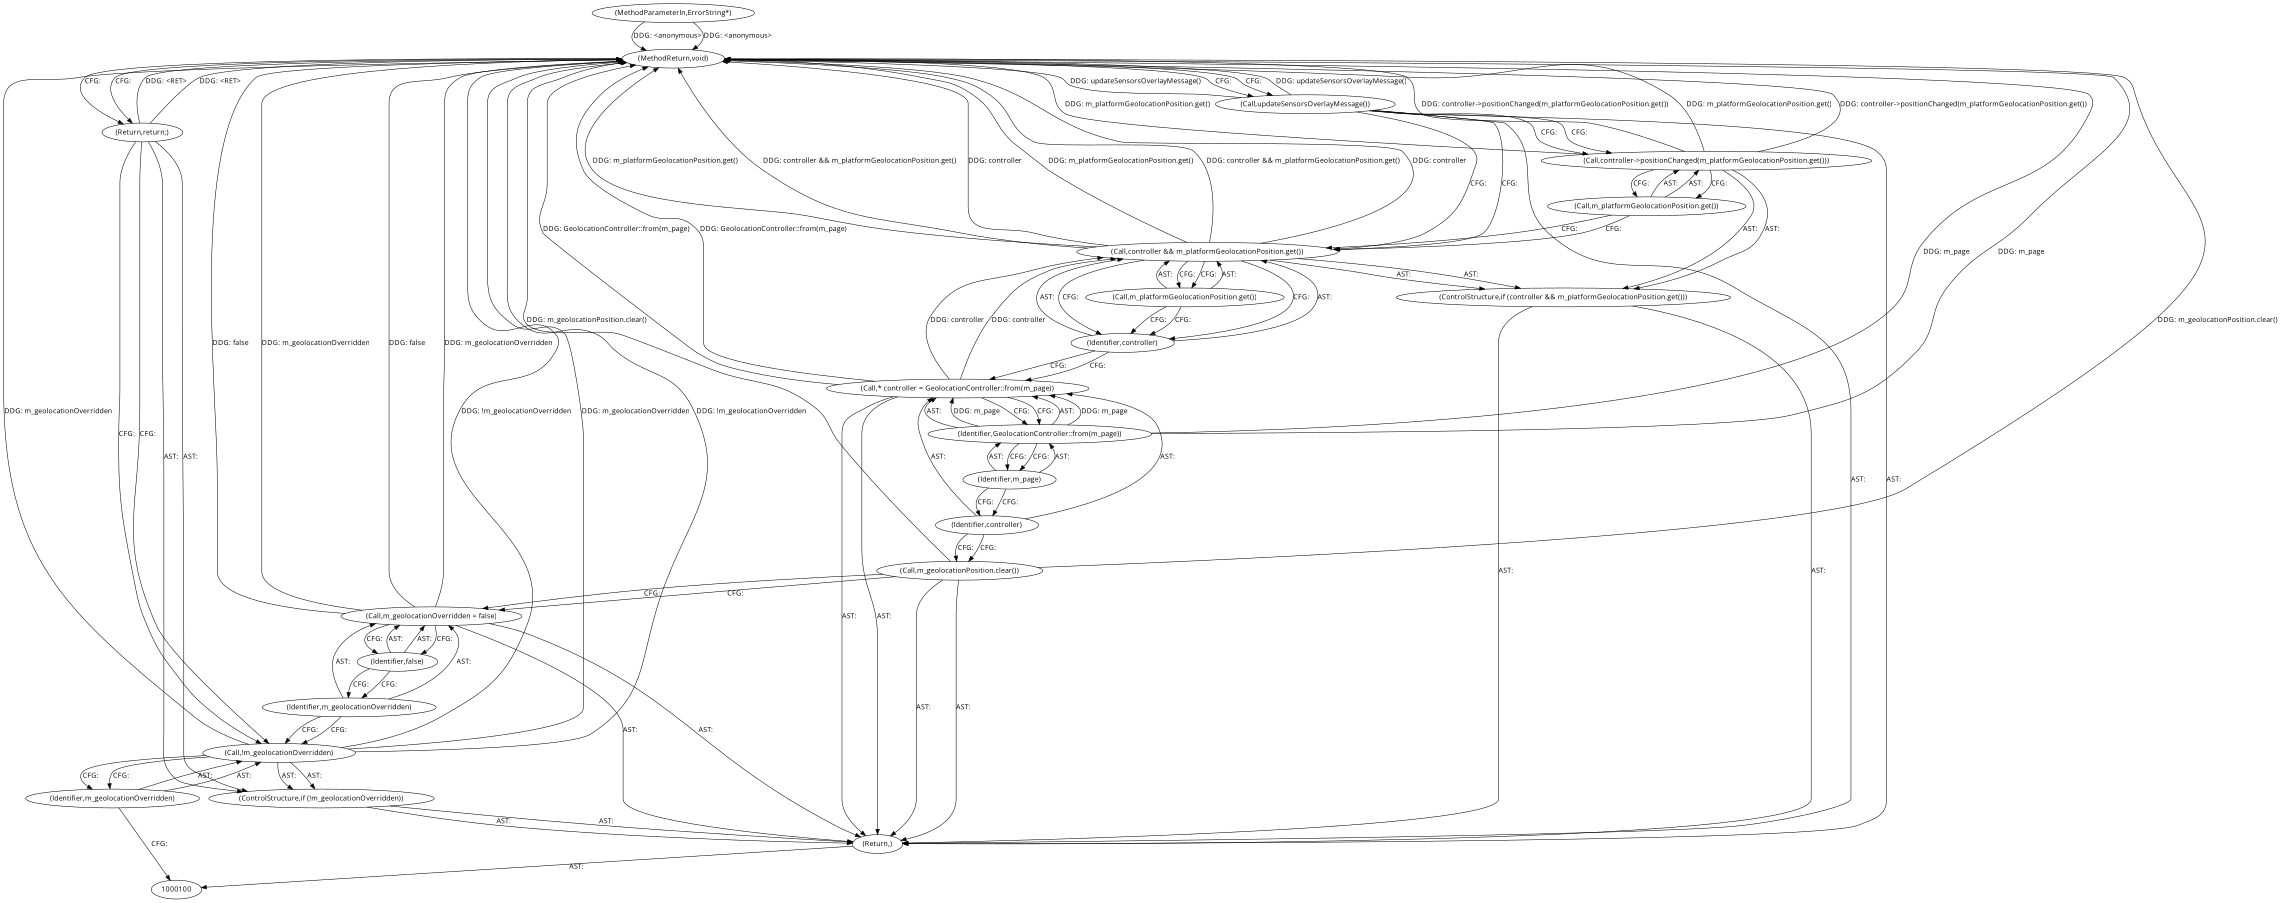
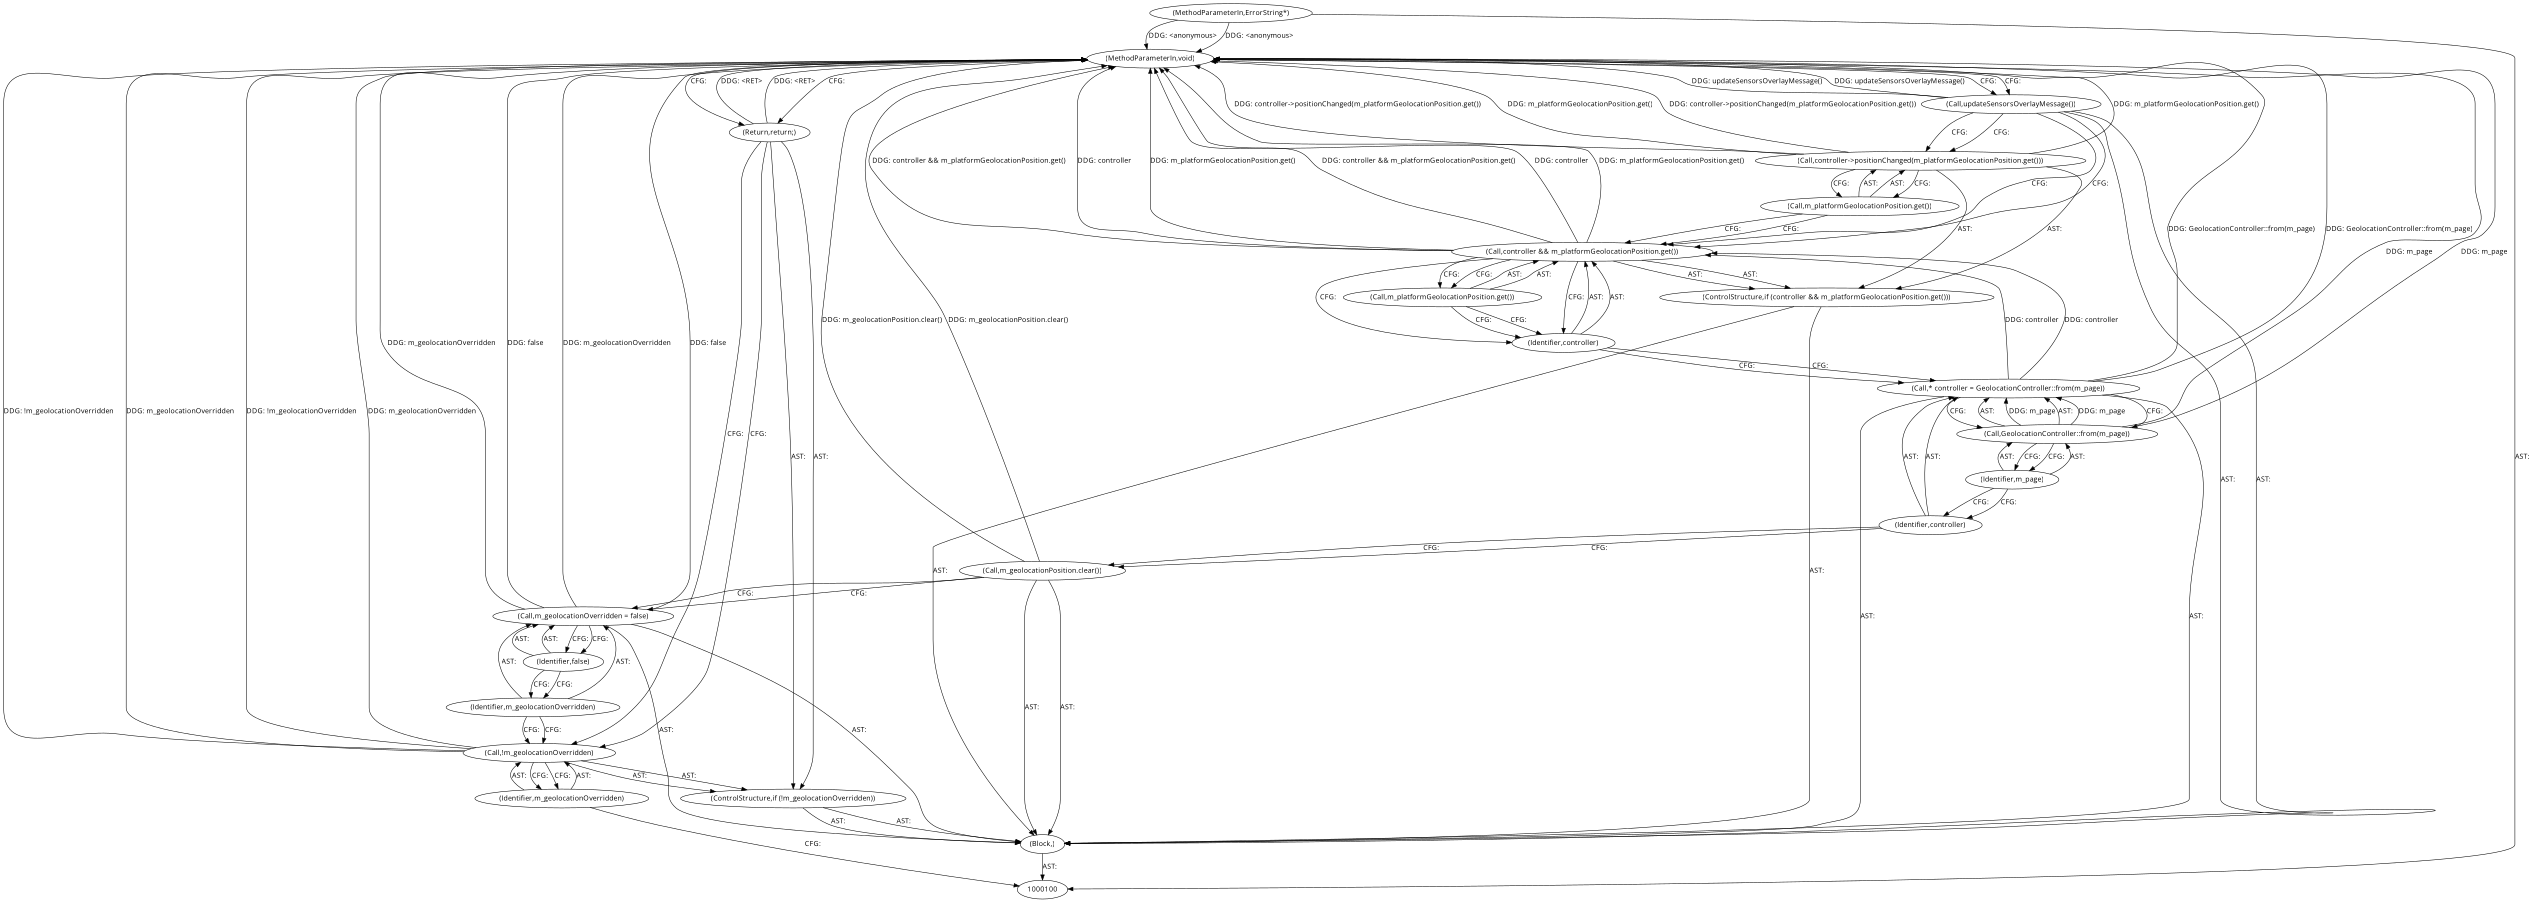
node "(MethodReturn,void)": label "(MethodReturn,void)" -> "(MethodParameterIn,void)"
node "(Identifier,GeolocationController::from(m_page))": label "(Identifier,GeolocationController::from(m_page))" -> "(Call,GeolocationController::from(m_page))"
edge "(MethodParameterIn,ErrorString*)" -> "1000100": added, label "AST:"
node "(Return,)": label "(Return,)" -> "(Block,)"
